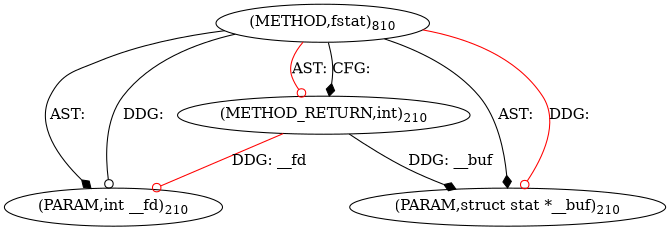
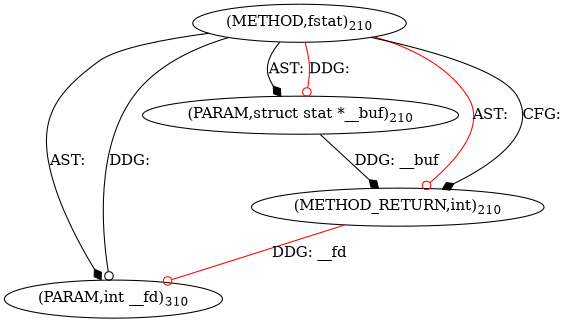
node "(METHOD,fstat)": text "810" -> "210"
edge "(METHOD_RETURN,int)" -> "(PARAM,struct stat *__buf)": reversed
node "(PARAM,int __fd)": text "210" -> "310"
